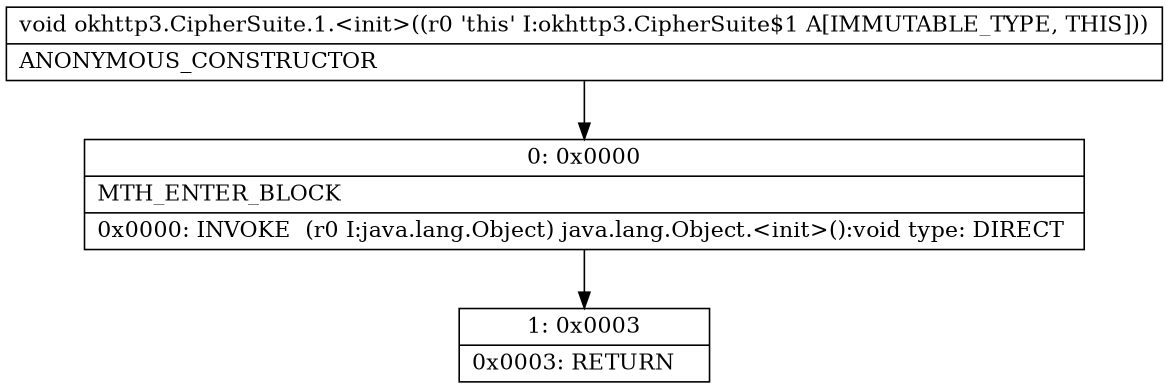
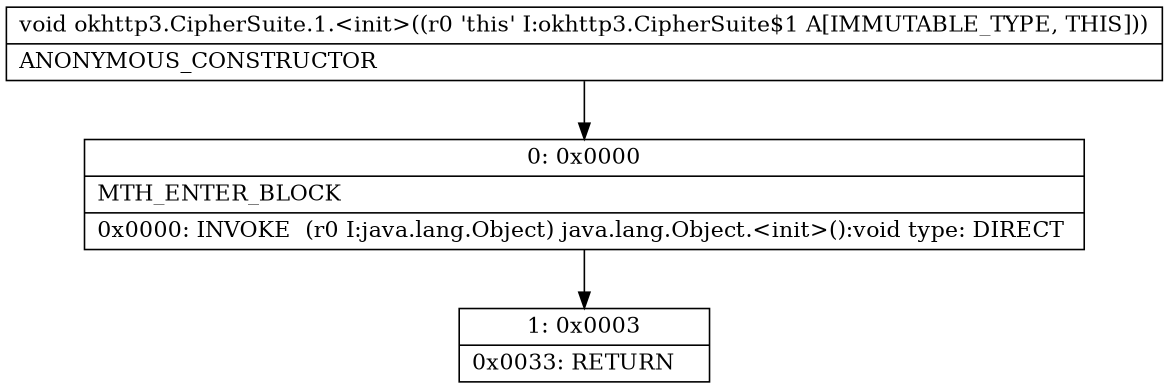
node "1: 0x0003": text "0x0003: RETURN" -> "0x0033: RETURN"
